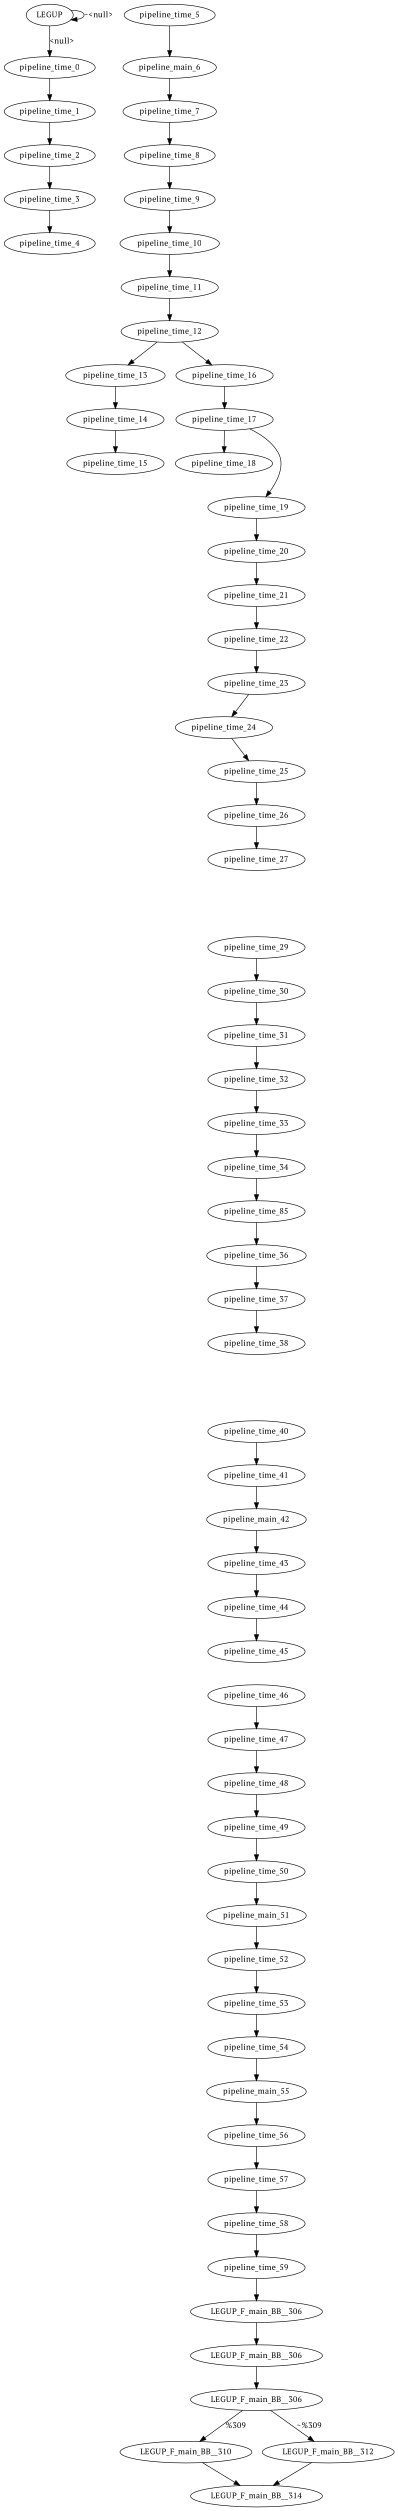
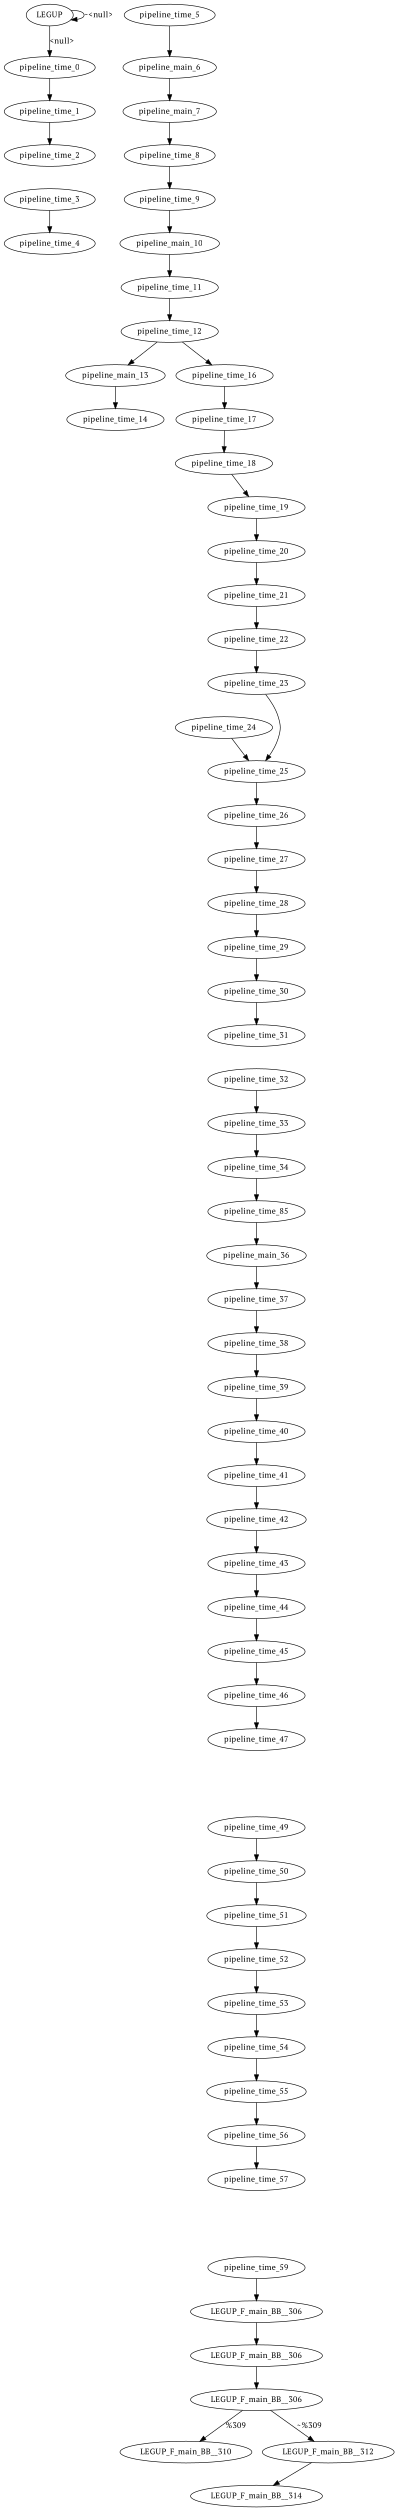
node "pipeline_time_7": label "pipeline_time_7" -> "pipeline_main_7"
edge "pipeline_time_2" -> "pipeline_time_3": removed
node "pipeline_time_10": label "pipeline_time_10" -> "pipeline_main_10"
node "pipeline_time_13": label "pipeline_time_13" -> "pipeline_main_13"
edge "pipeline_time_17" -> "pipeline_time_19": now "pipeline_time_18" -> "pipeline_time_19"
node "pipeline_time_15": removed
edge "pipeline_time_23" -> "pipeline_time_24": now "pipeline_time_23" -> "pipeline_time_25"
node "pipeline_time_28": added
edge "pipeline_time_31" -> "pipeline_time_32": removed
node "pipeline_time_36": label "pipeline_time_36" -> "pipeline_main_36"
node "pipeline_time_39": added
node "pipeline_main_42": label "pipeline_main_42" -> "pipeline_time_42"
edge "pipeline_time_45" -> "pipeline_time_46": added
node "pipeline_time_48": removed
node "pipeline_main_51": label "pipeline_main_51" -> "pipeline_time_51"
node "pipeline_main_55": label "pipeline_main_55" -> "pipeline_time_55"
node "pipeline_time_58": removed
edge "LEGUP_F_main_BB__310" -> "LEGUP_F_main_BB__314": removed
